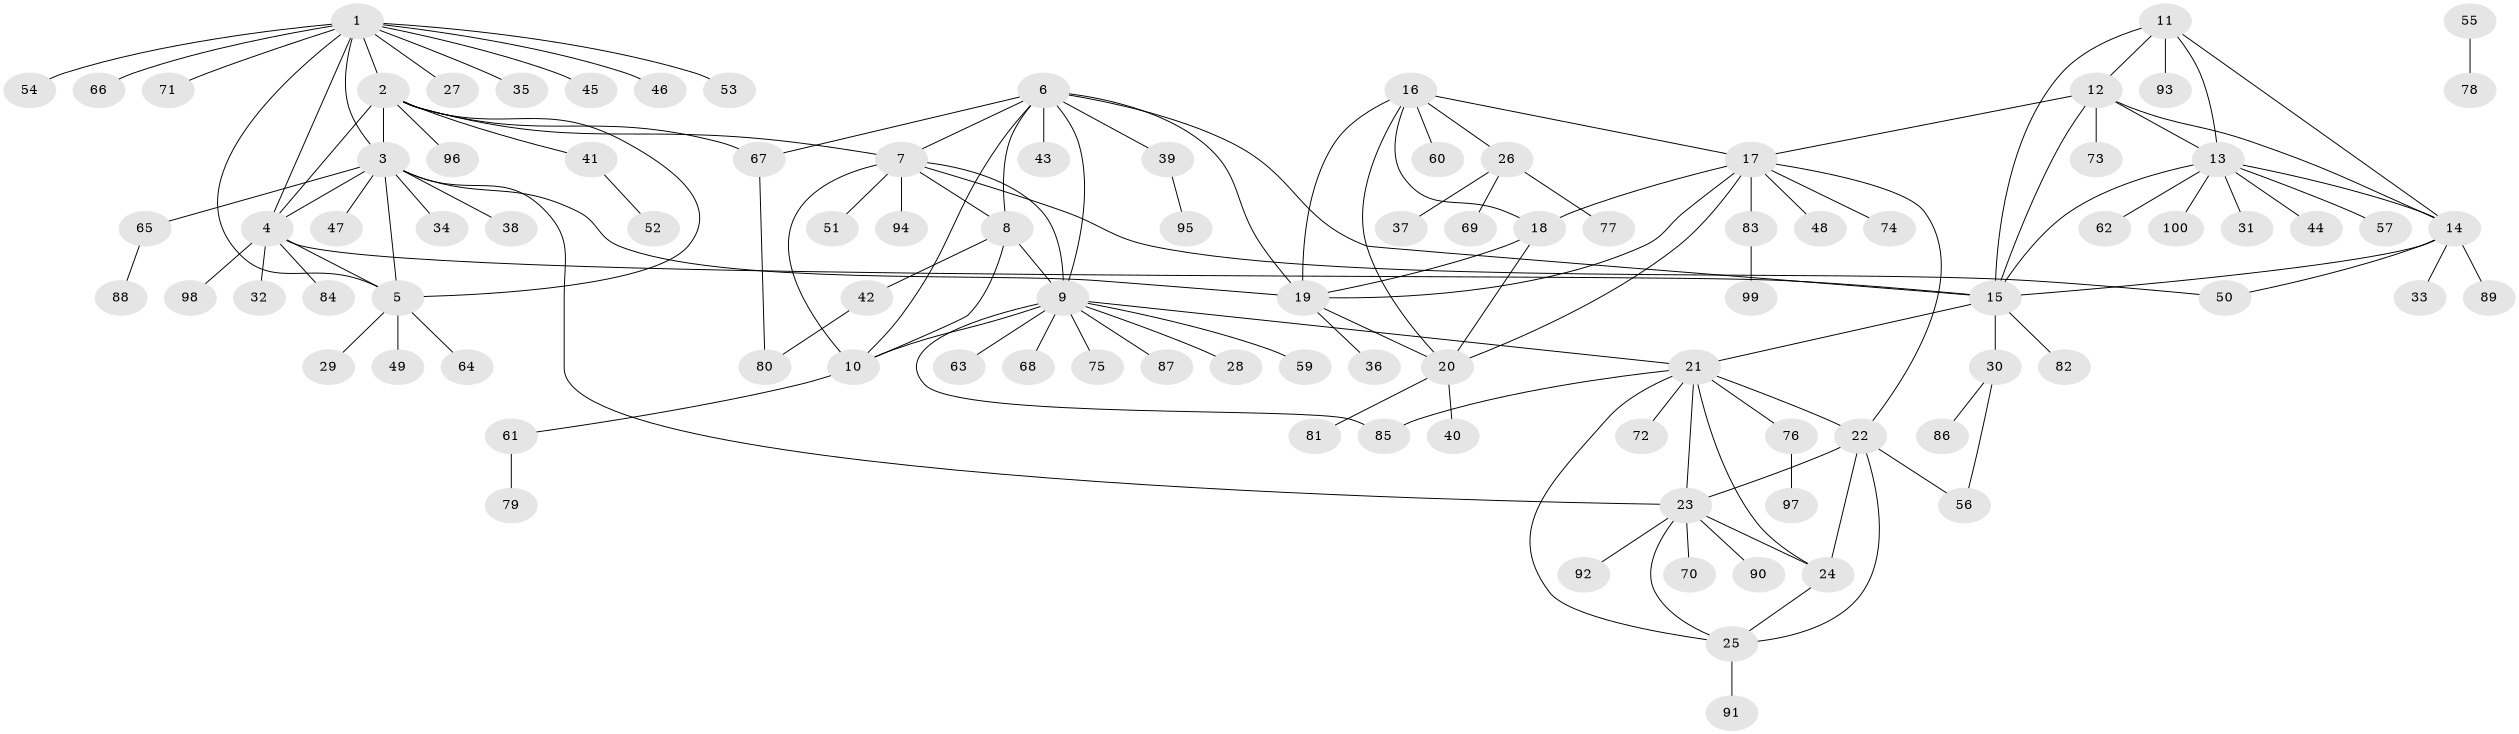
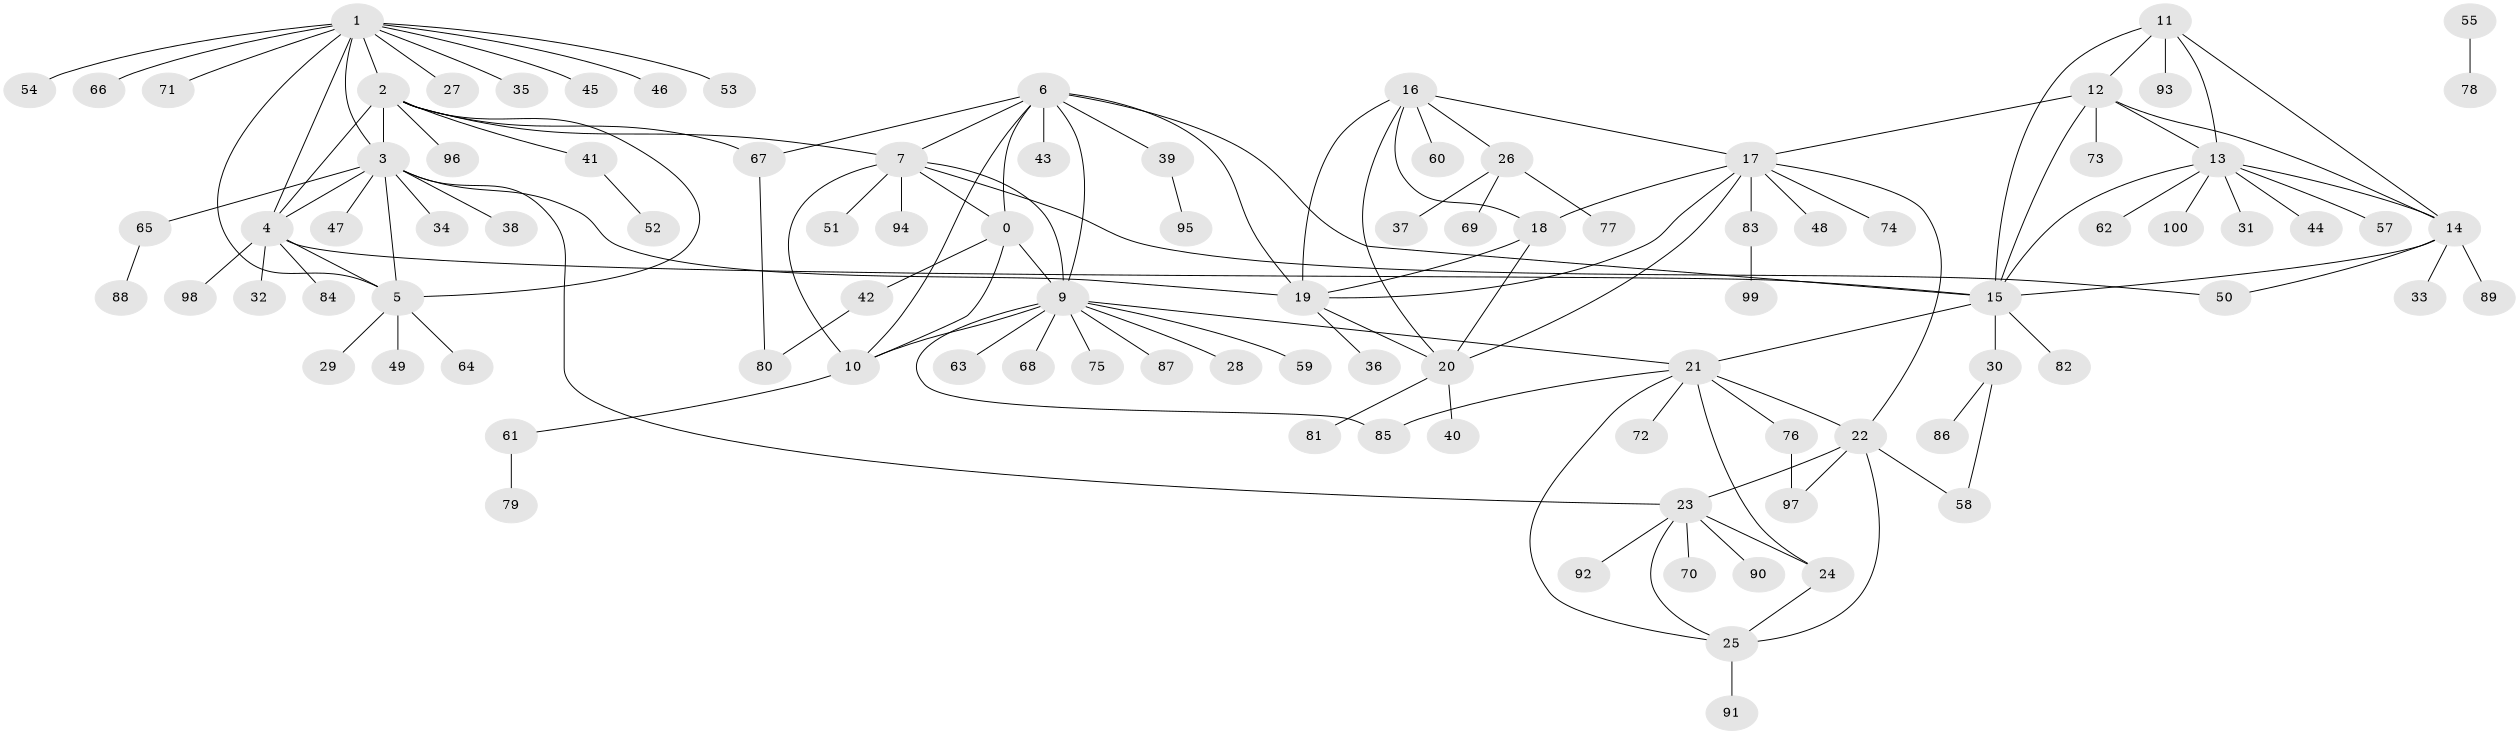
node "8": label "8" -> "0"
edge "21" -- "23": removed
edge "22" -- "24": now "22" -- "97"
node "56": label "56" -> "58"
